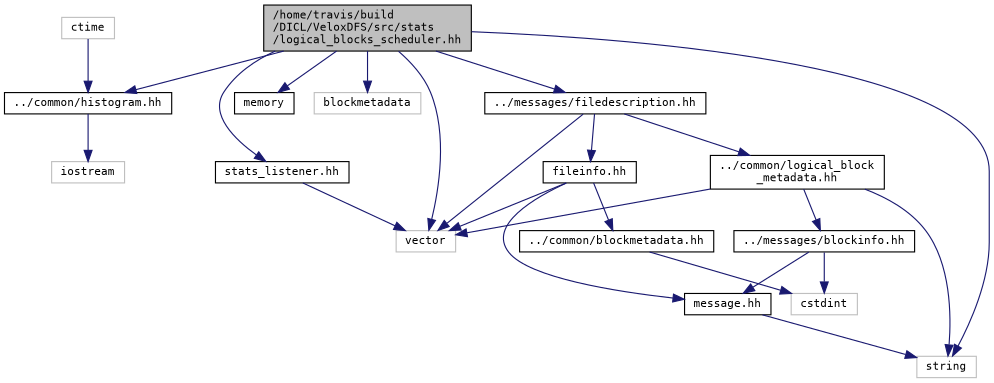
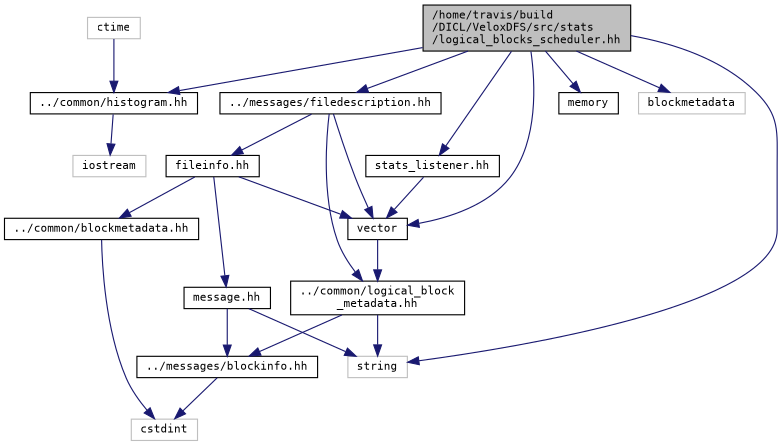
edge "../common/logical_block _metadata.hh" -> "vector": reversed
node "vector": color grey75 -> black
edge "../messages/blockinfo.hh" -> "message.hh": reversed
